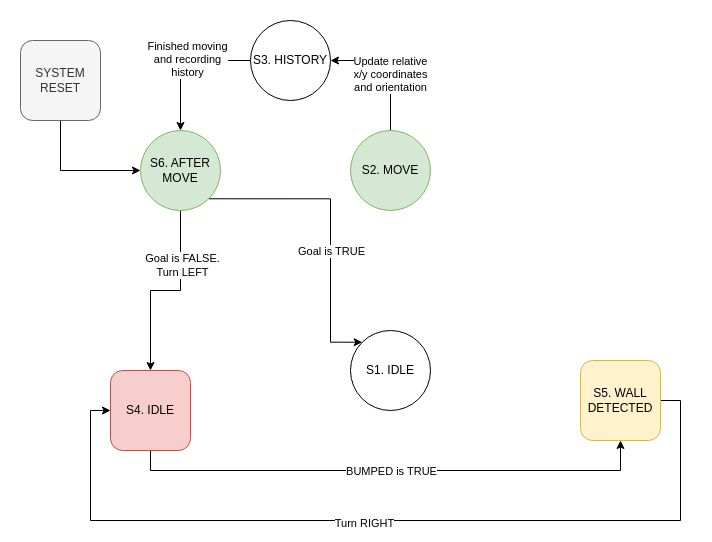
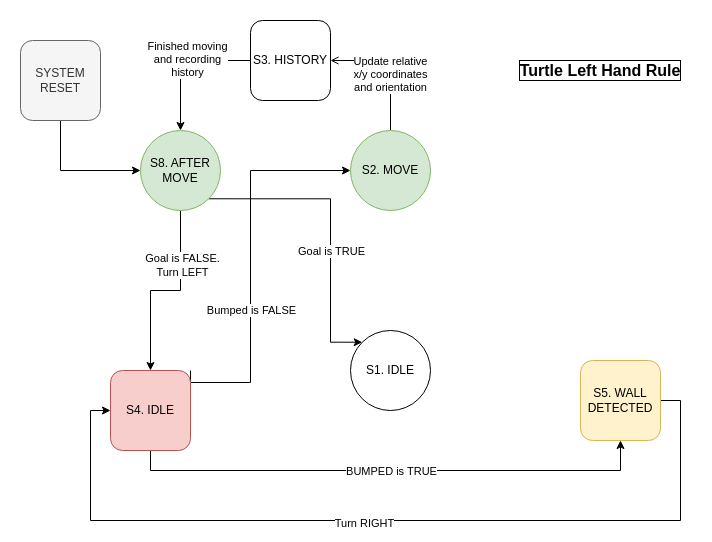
node "S3. HISTORY": shape ellipse -> rounded rectangle
edge "S2. MOVE" -> "S3. HISTORY": arrowhead classic -> open
node "Turtle Left Hand Rule": added
node "S6. AFTER MOVE": label "S6. AFTER MOVE" -> "S8. AFTER MOVE"
edge "S4. IDLE" -> "S2. MOVE": added, label "Bumped is FALSE"
